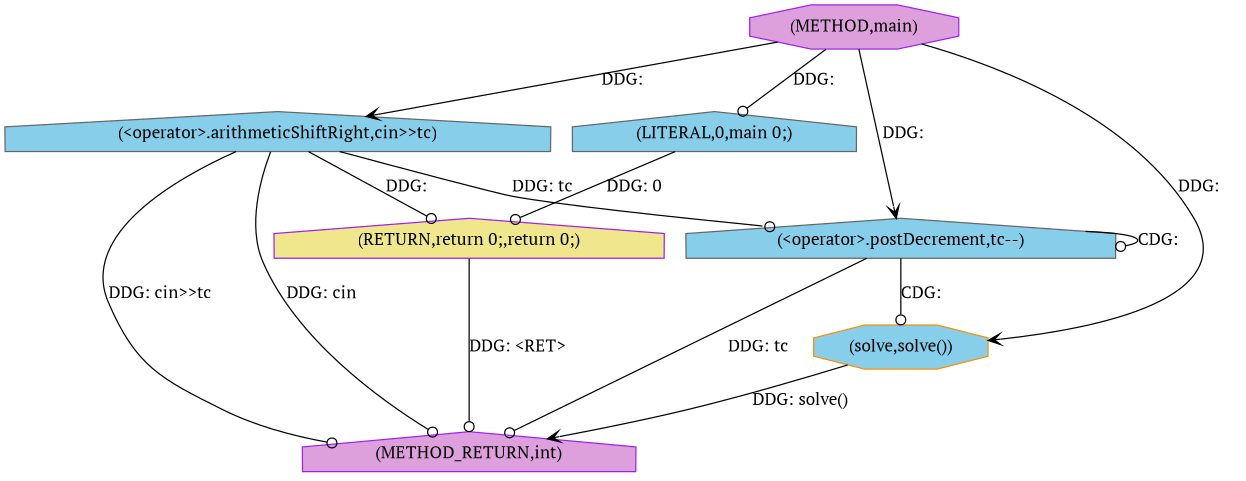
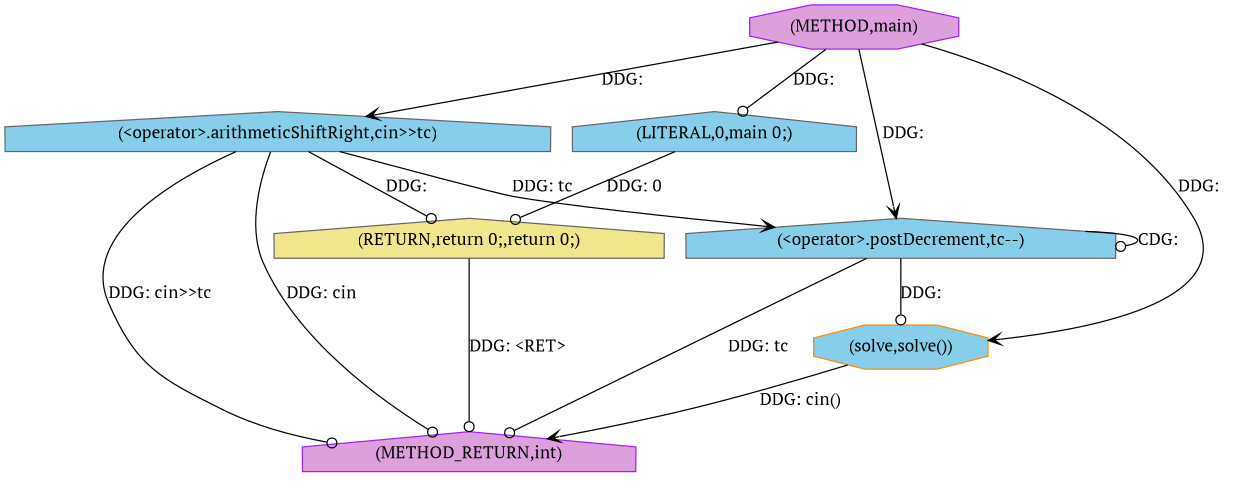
edge "(<operator>.arithmeticShiftRight,cin>>tc)" -> "(<operator>.postDecrement,tc--)": arrowhead odot -> vee
node "(RETURN,return 0;,return 0;)": color purple -> gray40
edge "(<operator>.postDecrement,tc--)" -> "(solve,solve())": label "CDG: " -> "DDG: "
edge "(solve,solve())" -> "(METHOD_RETURN,int)": label "DDG: solve()" -> "DDG: cin()"
